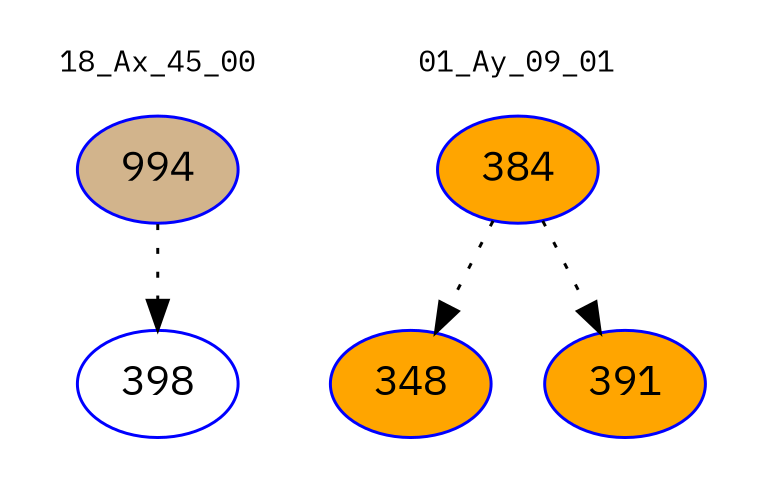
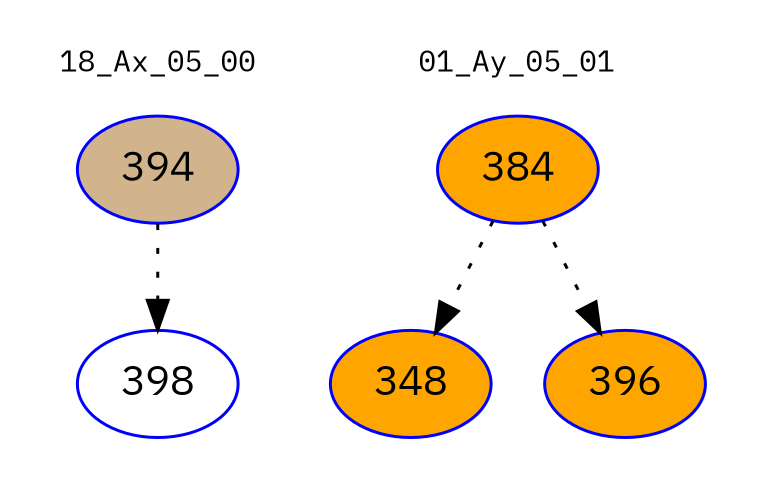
cluster "18_Ax_45_00": label "18_Ax_45_00" -> "18_Ax_05_00"
cluster "01_Ay_09_01": label "01_Ay_09_01" -> "01_Ay_05_01"
node "994": label "994" -> "394"
node "391": label "391" -> "396"
